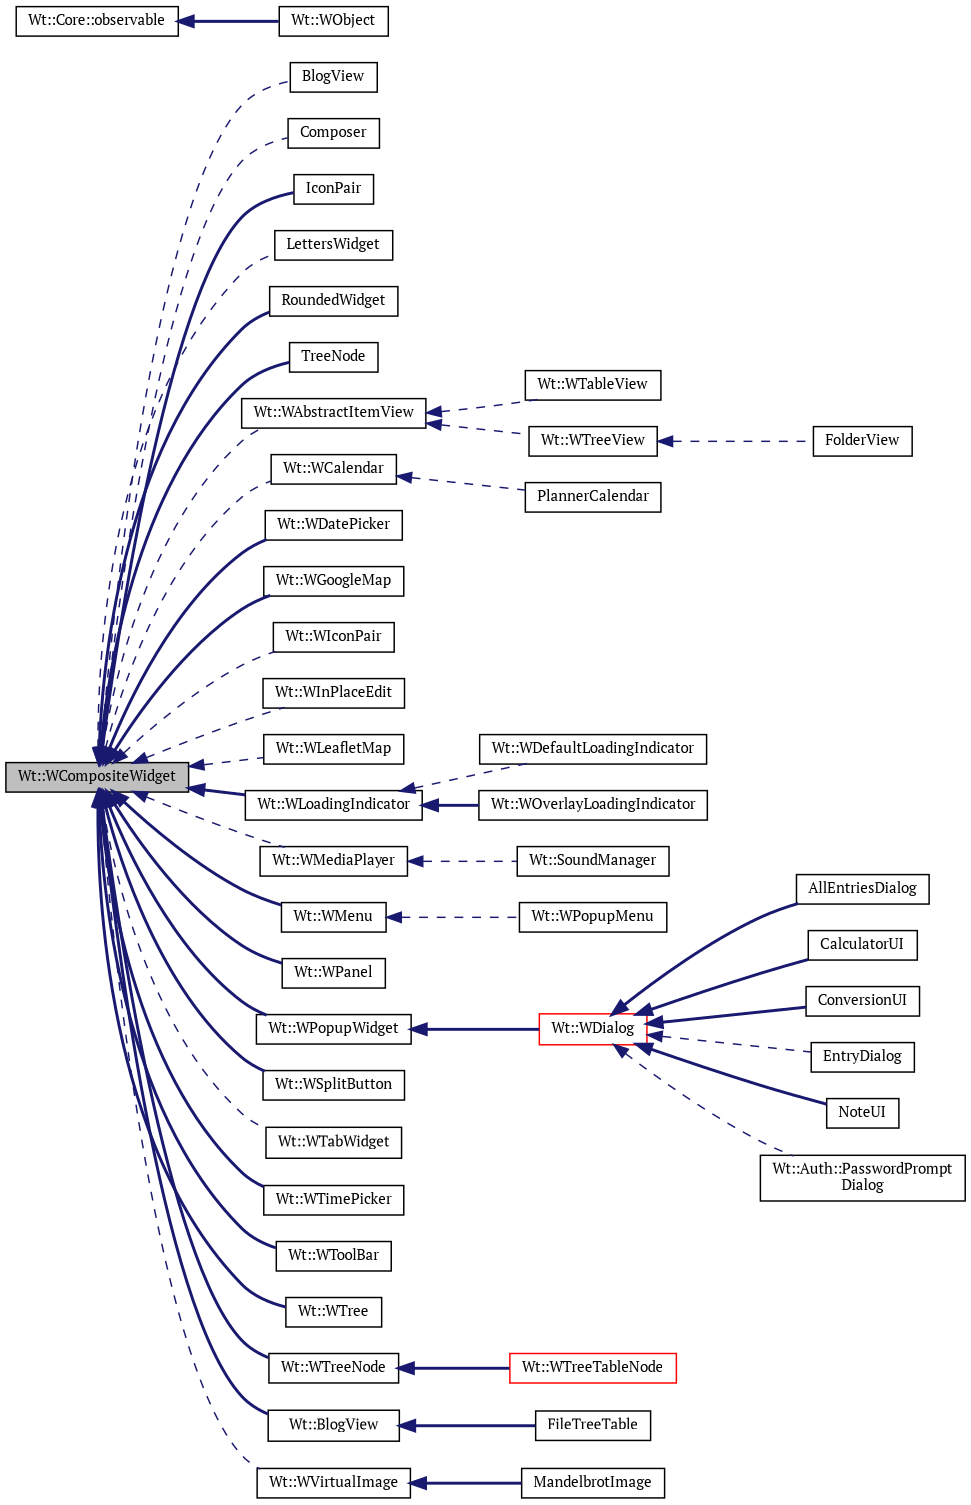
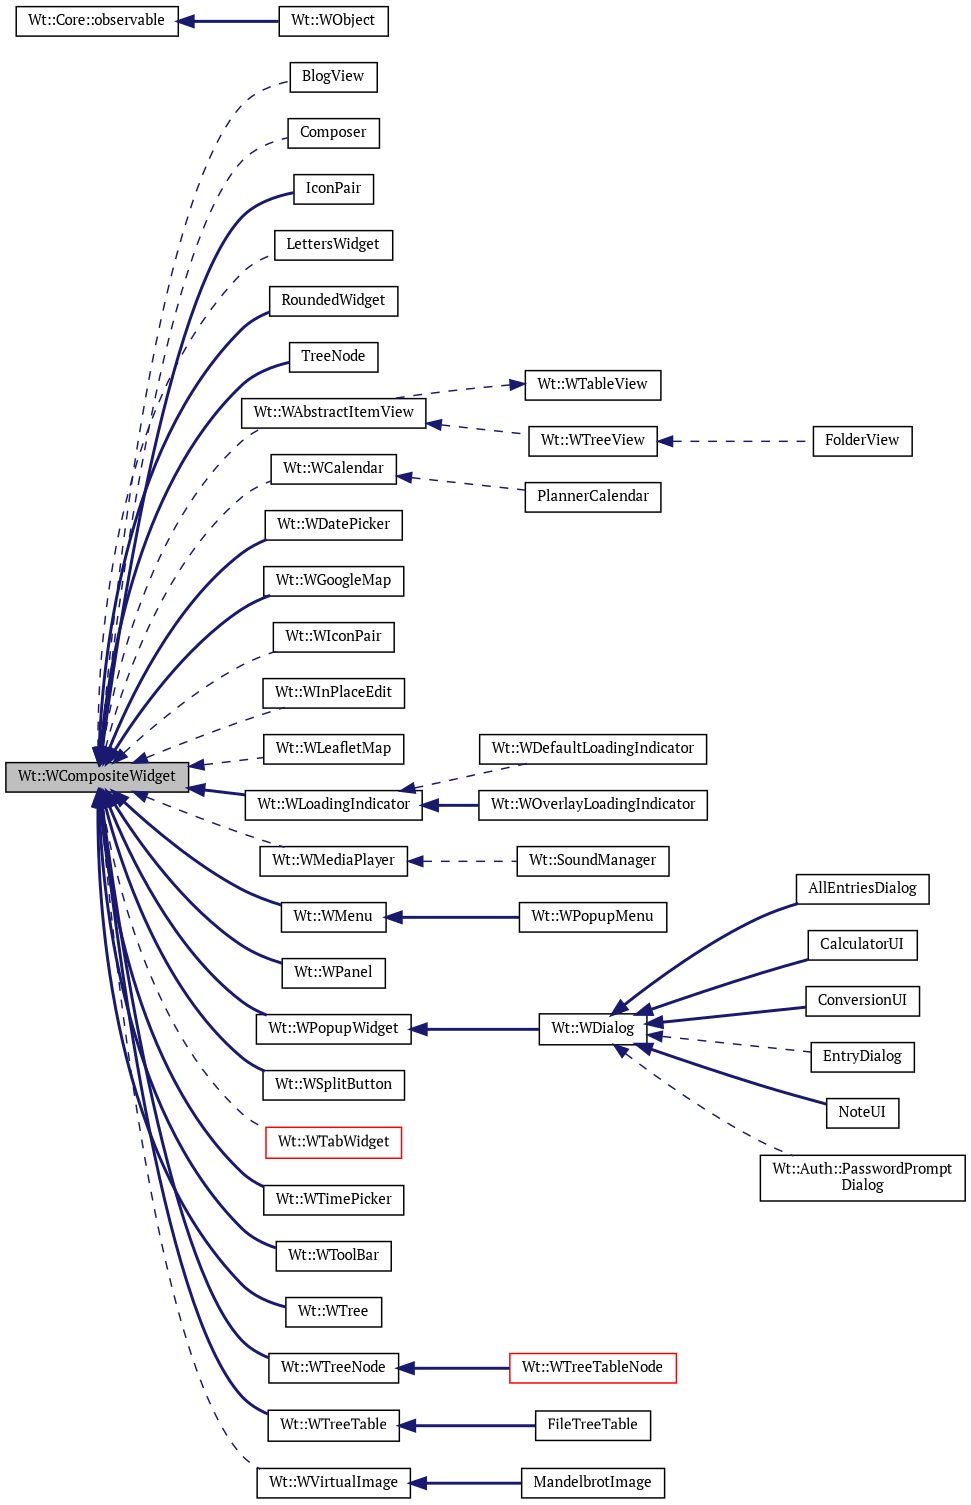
edge "Wt::WTableView" -> "Wt::WAbstractItemView": reversed
edge "Wt::WPopupMenu" -> "Wt::WMenu": style dashed -> bold
node "Wt::WDialog": color red -> black
node "Wt::WTabWidget": color black -> red
node "Wt::BlogView": label "Wt::BlogView" -> "Wt::WTreeTable"
